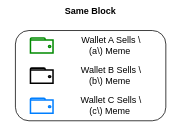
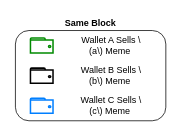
node "Same Block": moved (90, 12) -> (90, 23)
